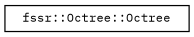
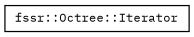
node "fssr::Octree::Octree": label "fssr::Octree::Octree" -> "fssr::Octree::Iterator"
